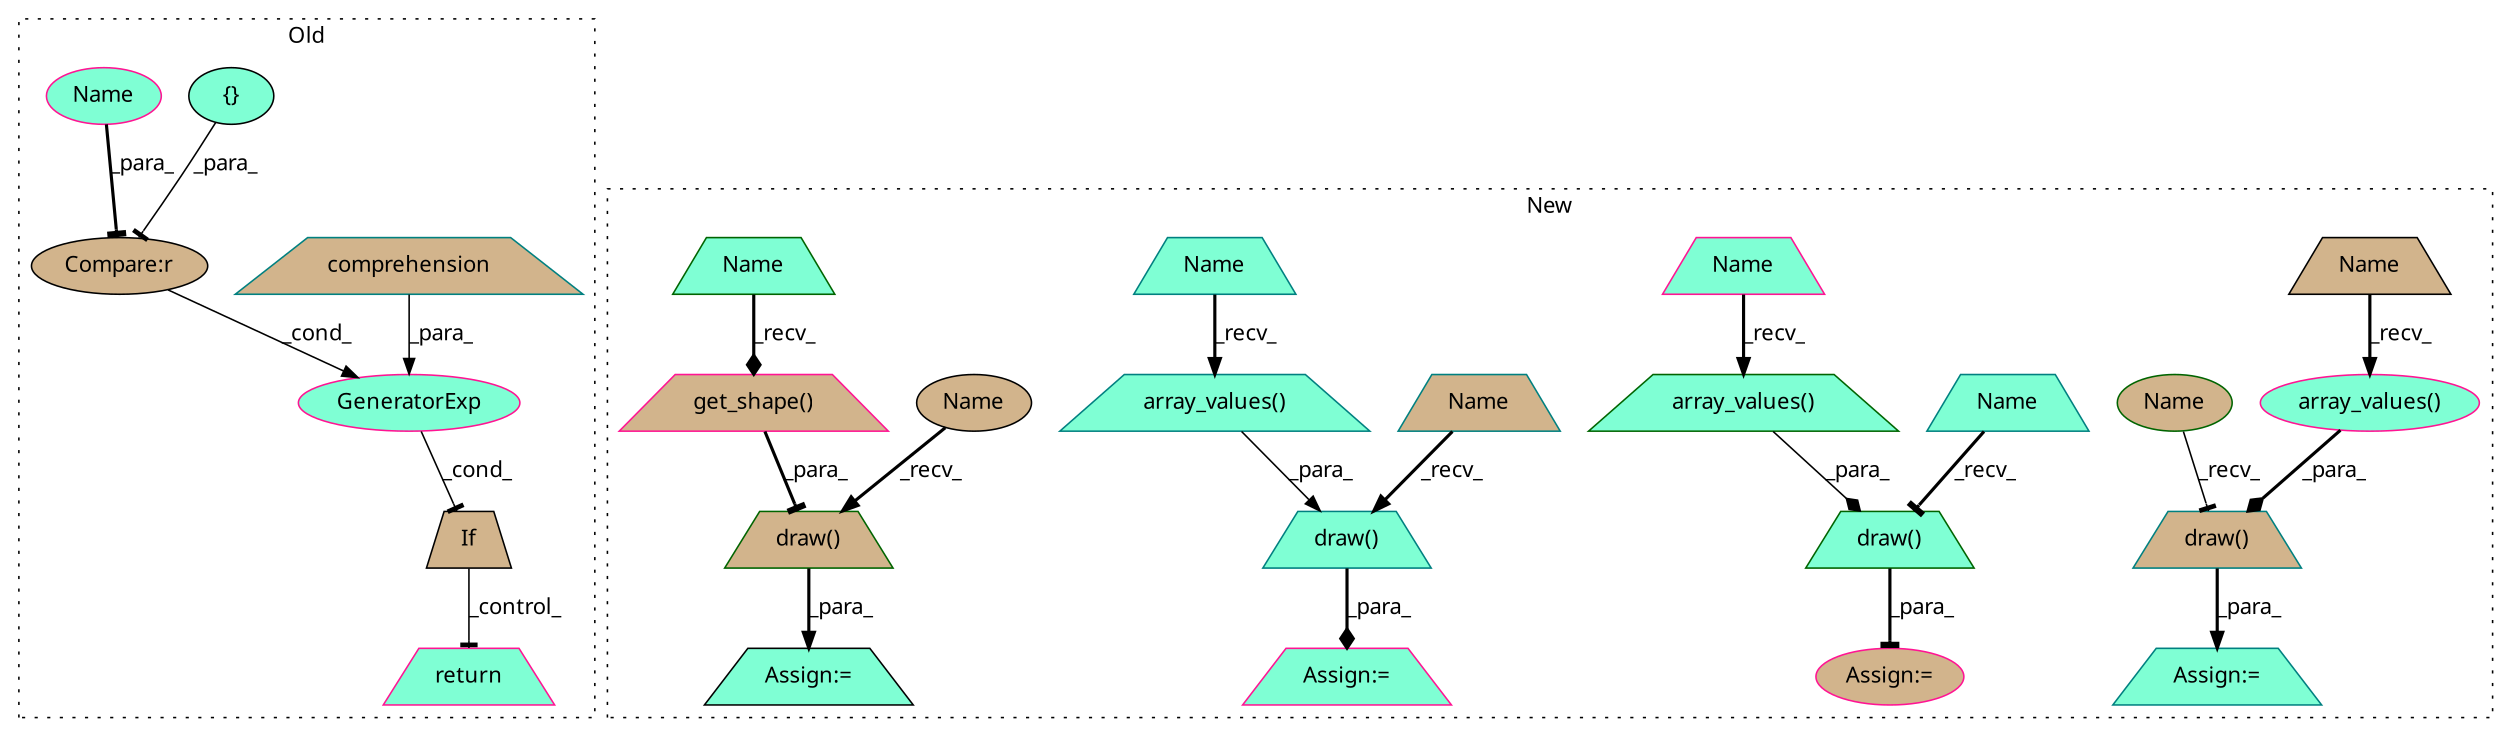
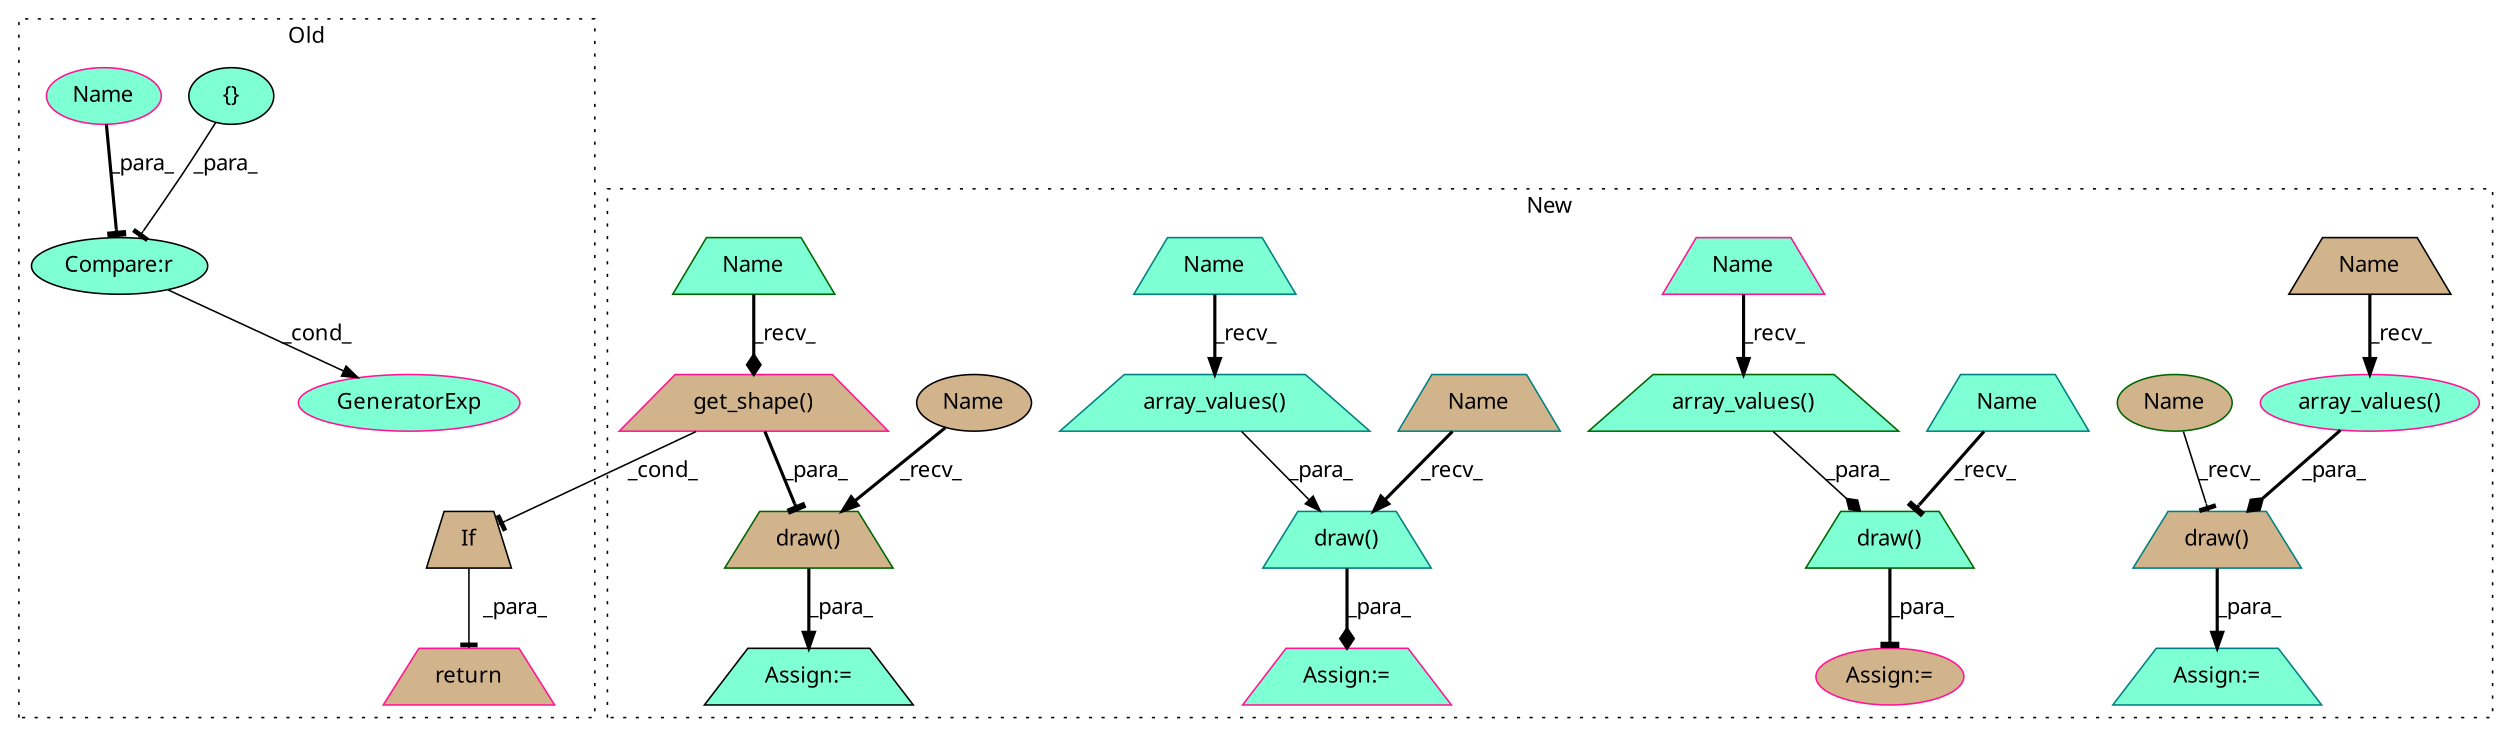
node "Compare:r": fillcolor tan -> aquamarine
node "comprehension": removed
edge "GeneratorExp" -> "If": now "get_shape()" -> "If"
edge "If" -> "return": label "_control_" -> "_para_"
node "return": fillcolor aquamarine -> tan
